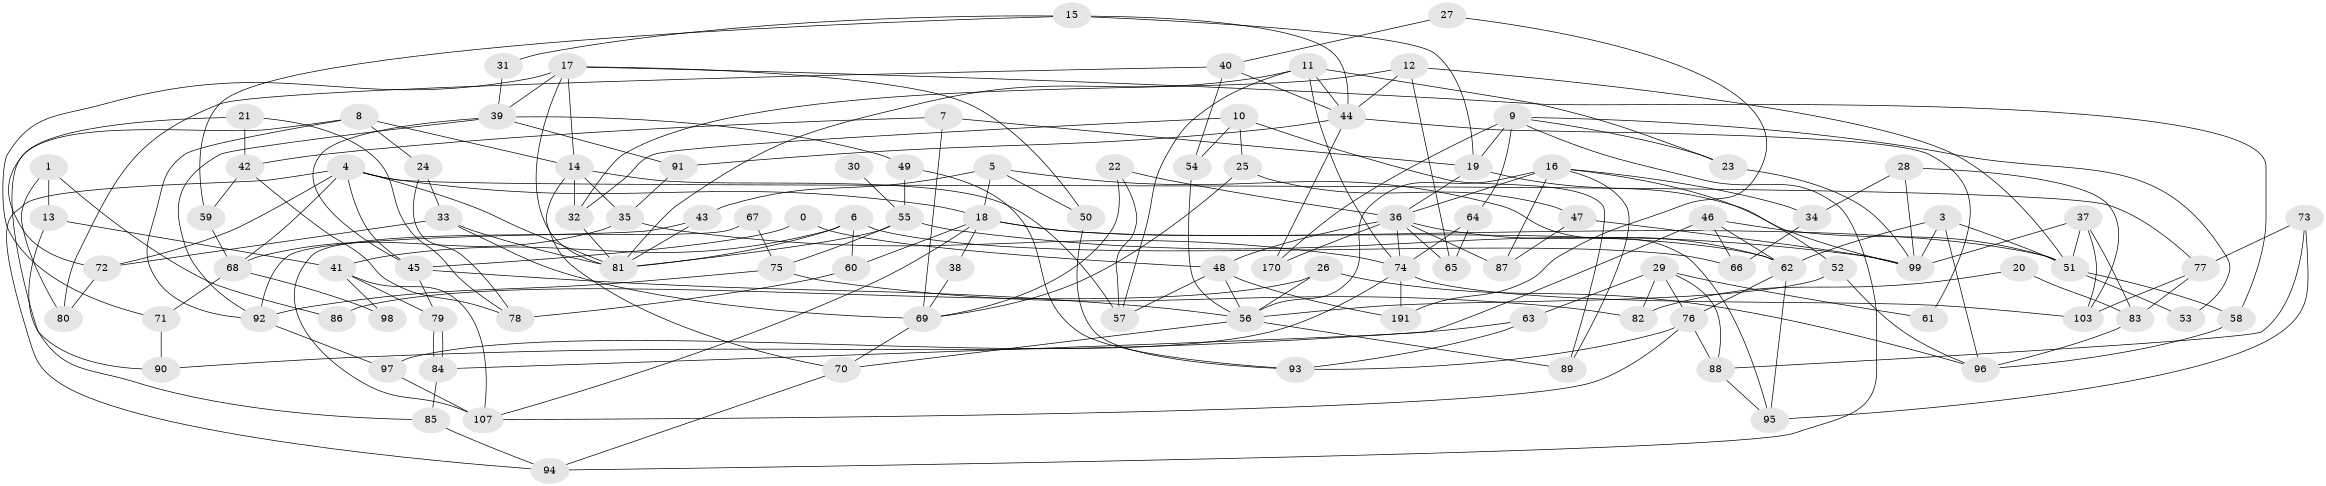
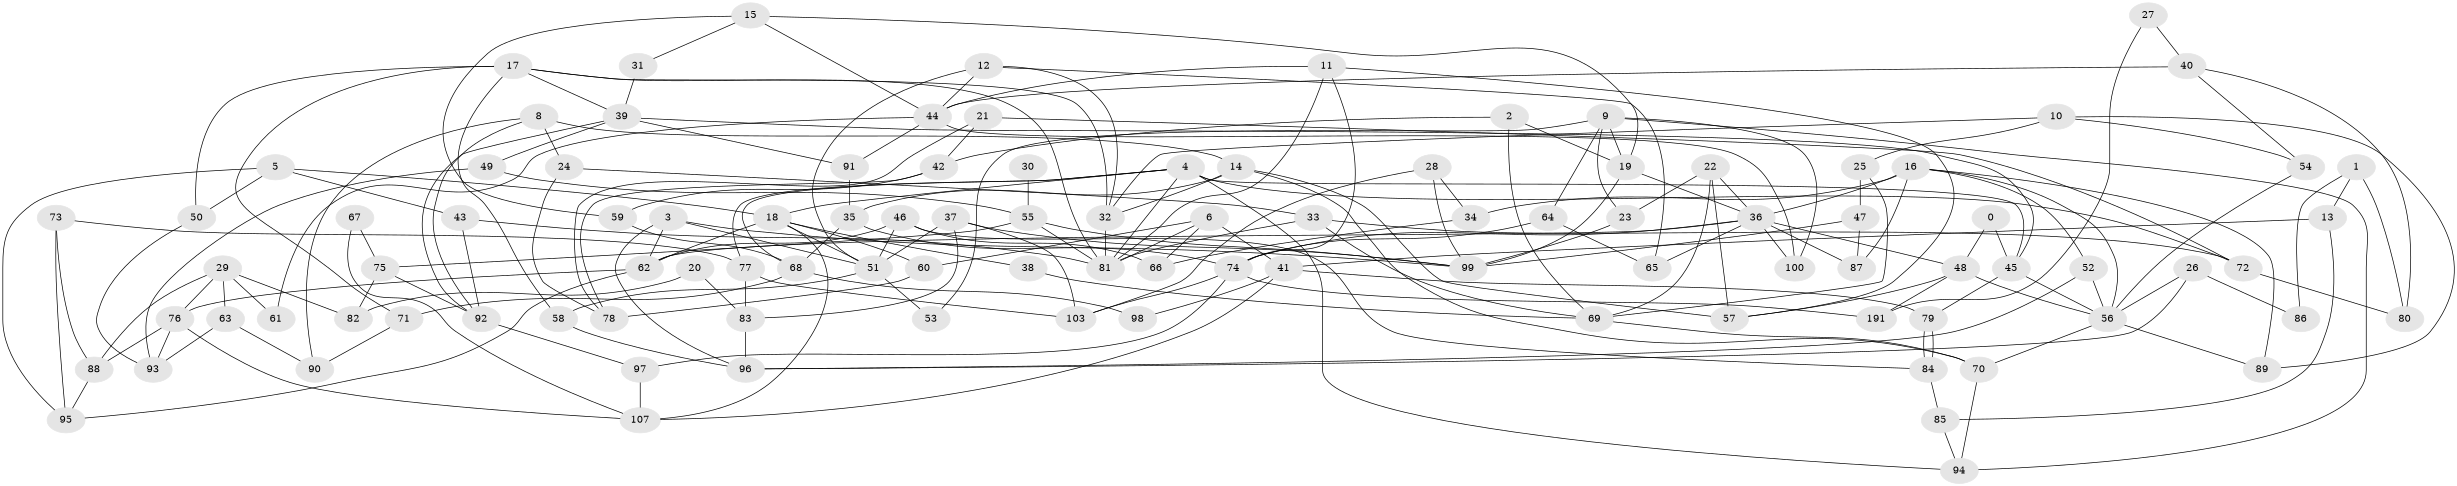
edge "11" -- "23": now "22" -- "23"
edge "17" -- "14": now "17" -- "32"
node "7": label "7" -> "2"
node "170": label "170" -> "100"
